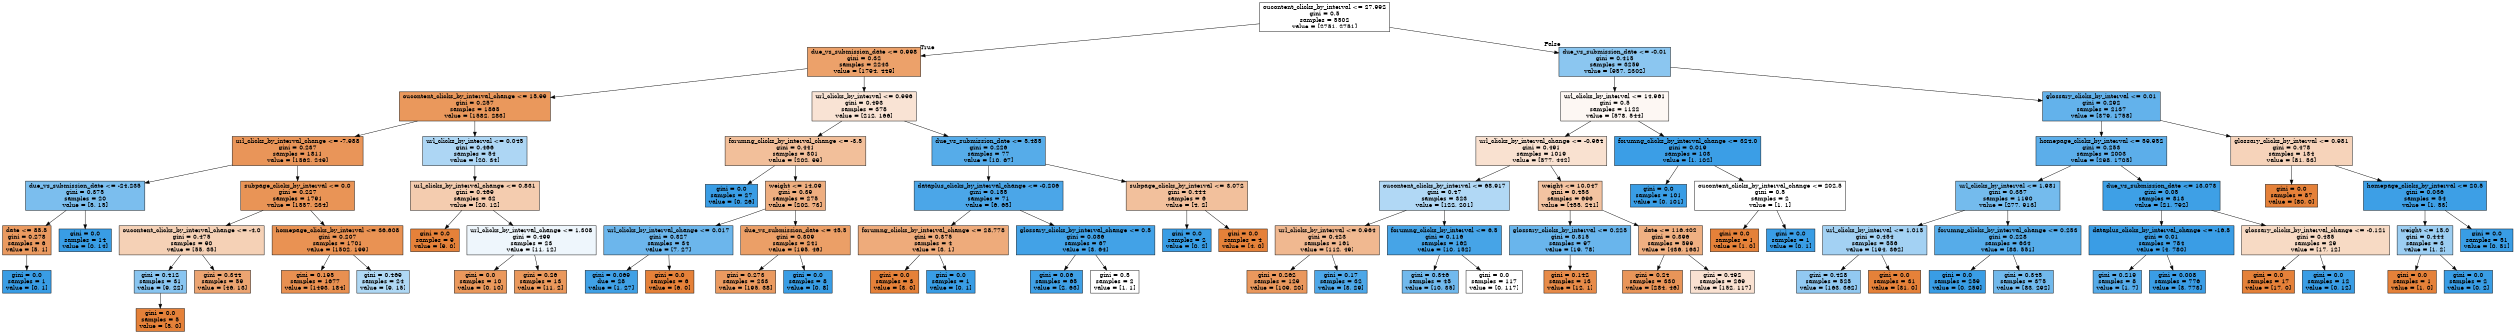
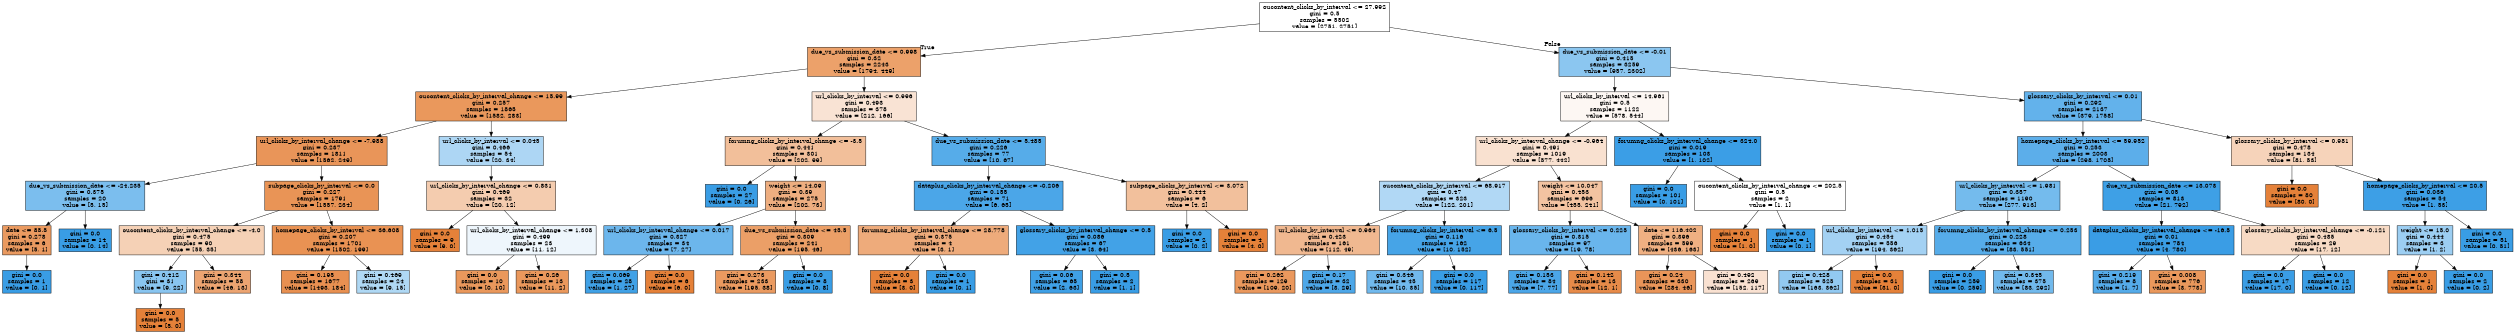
node "gini = 0.0 samples = 87 value = [80, 0]": label "gini = 0.0 samples = 87 value = [80, 0]" -> "gini = 0.0 samples = 80 value = [80, 0]"
node "gini = 0.412 samples = 31 value = [9, 22]": label "gini = 0.412 samples = 31 value = [9, 22]" -> "gini = 0.412 gini = 31 value = [9, 22]"
node "gini = 0.344 samples = 59 value = [46, 13]": label "gini = 0.344 samples = 59 value = [46, 13]" -> "gini = 0.344 samples = 58 value = [46, 13]"
node "gini = 0.069 due = 28 value = [1, 27]": label "gini = 0.069 due = 28 value = [1, 27]" -> "gini = 0.069 samples = 28 value = [1, 27]"
node "gini = 0.5 samples = 2 value = [1, 1]": fillcolor #e5813900 -> #399de5ff
node "gini = 0.0 samples = 117 value = [0, 117]": fillcolor #e5813900 -> #399de5ff
node "gini = 0.153 samples = 84 value = [7, 77]": added
node "gini = 0.008 samples = 776 value = [3, 773]": fillcolor #399de5fe -> #e58139d1
node "gini = 0.0 samples = 17 value = [17, 0]": fillcolor #e58139ff -> #399de5fe
